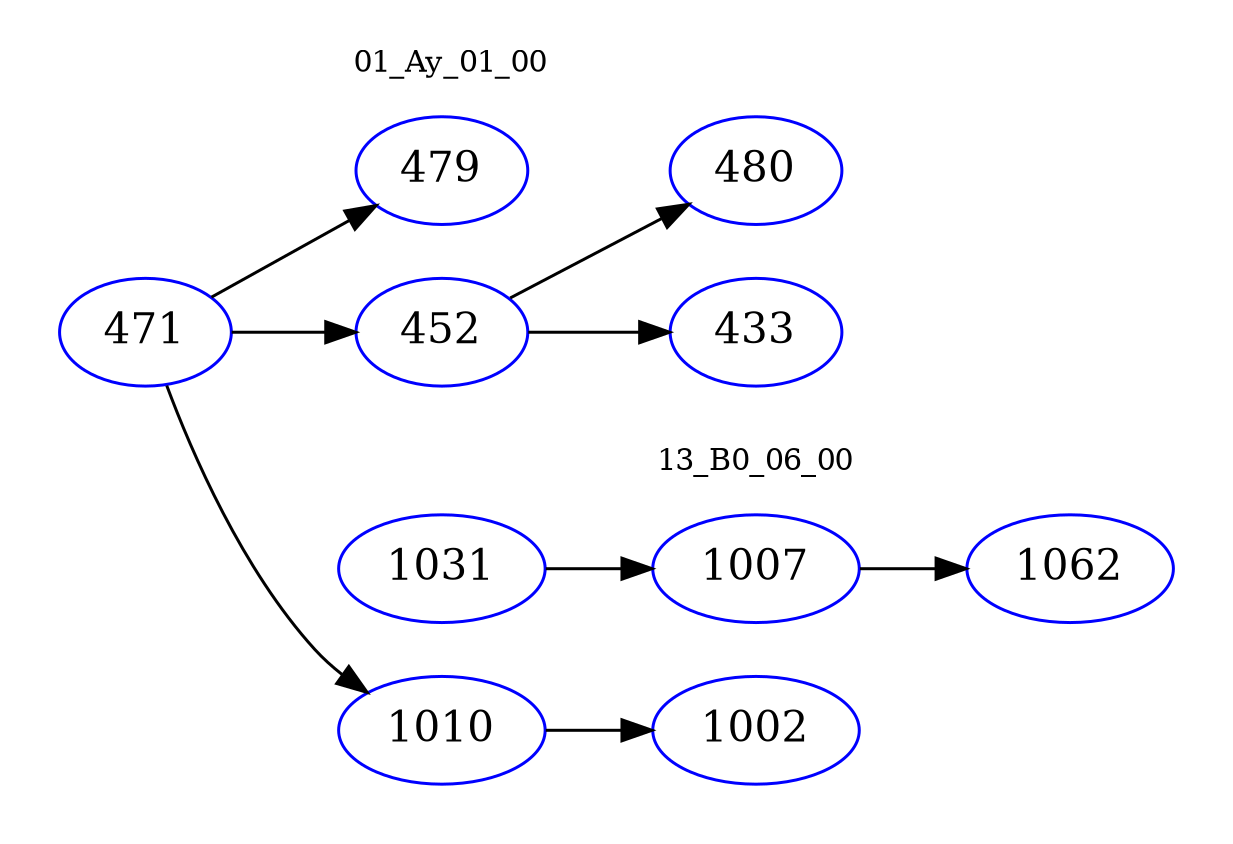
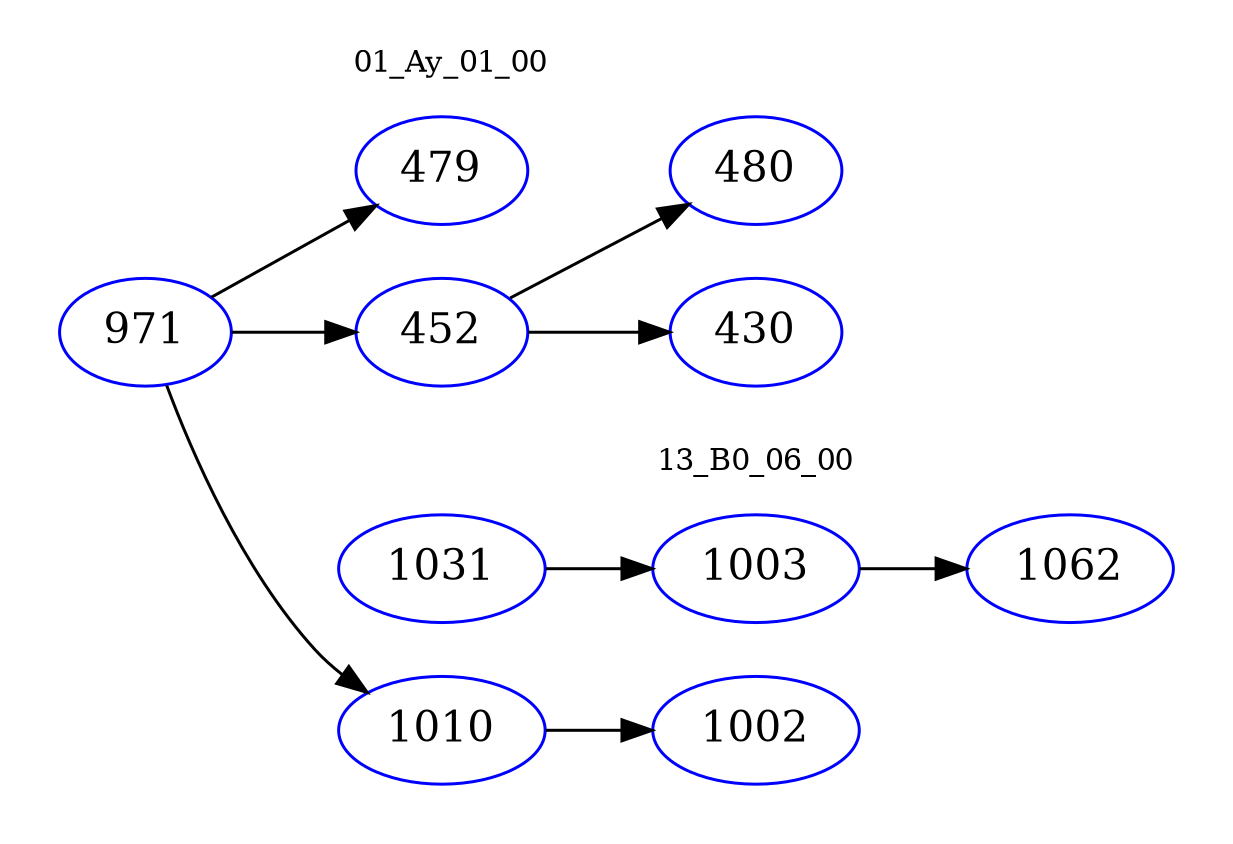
node "471": label "471" -> "971"
node "433": label "433" -> "430"
node "1007": label "1007" -> "1003"
